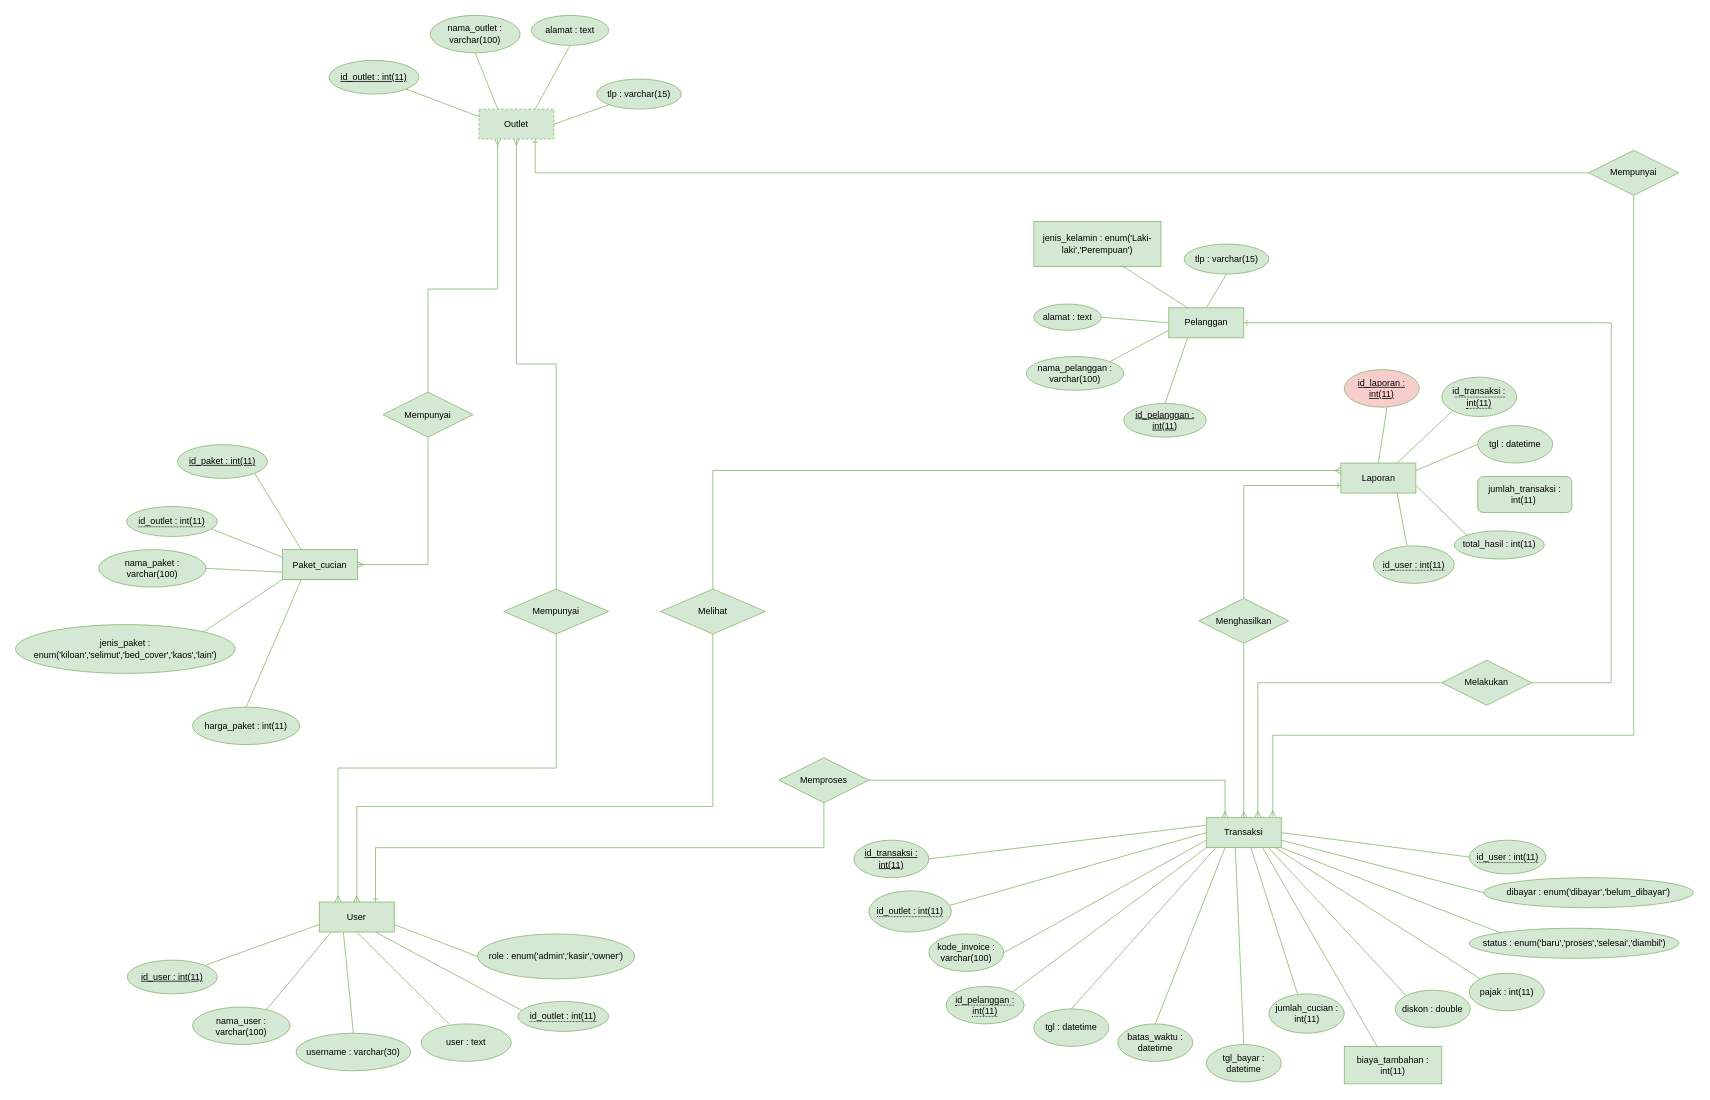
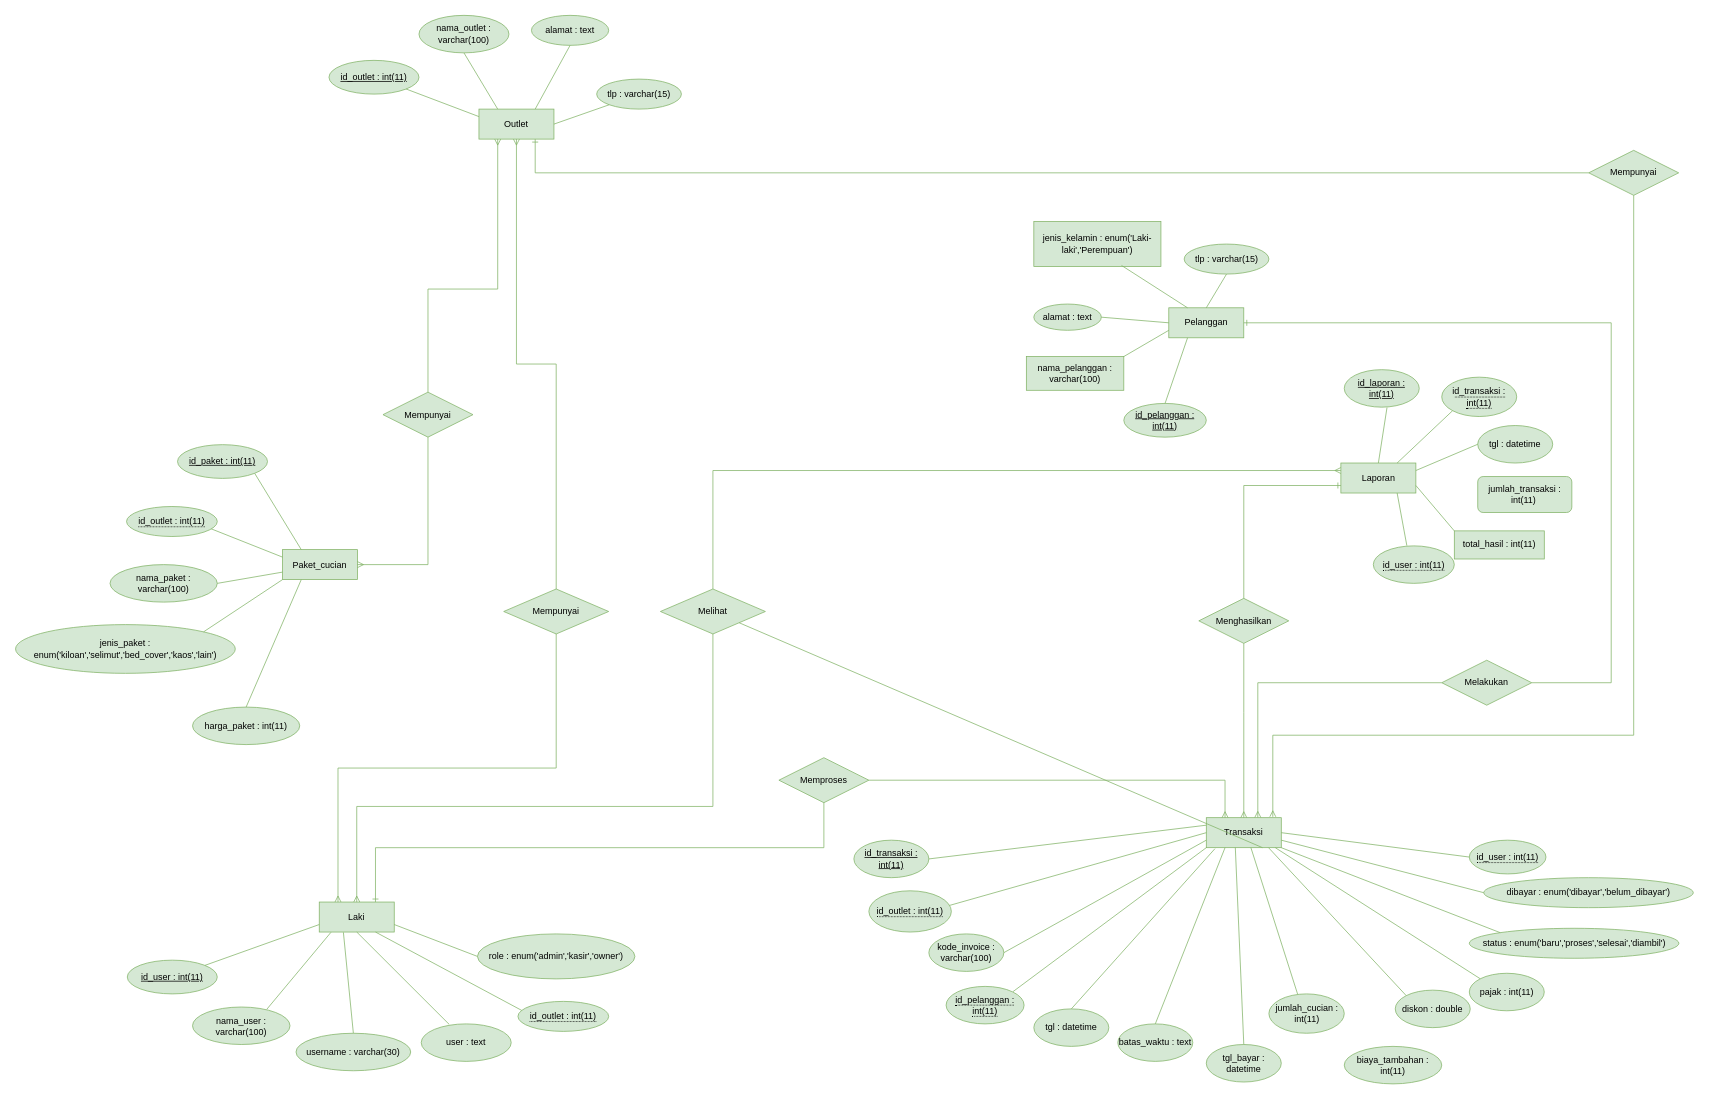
node "nama_outlet : varchar(100)": moved (475, 34) -> (464, 34)
node "Outlet": style dashed -> solid
node "nama_pelanggan : varchar(100)": shape ellipse -> rectangle
node "id_laporan : int(11)": fillcolor #f8cecc -> #d5e8d4
node "total_hasil : int(11)": shape ellipse -> rectangle
node "nama_paket : varchar(100)": moved (152, 569) -> (164, 584)
node "User": label "User" -> "Laki"
edge "Transaksi" -- "biaya_tambahan : int(11)": now "Transaksi" -- "Melihat"
node "batas_waktu : datetime": label "batas_waktu : datetime" -> "batas_waktu : text"
node "biaya_tambahan : int(11)": shape rectangle -> ellipse
